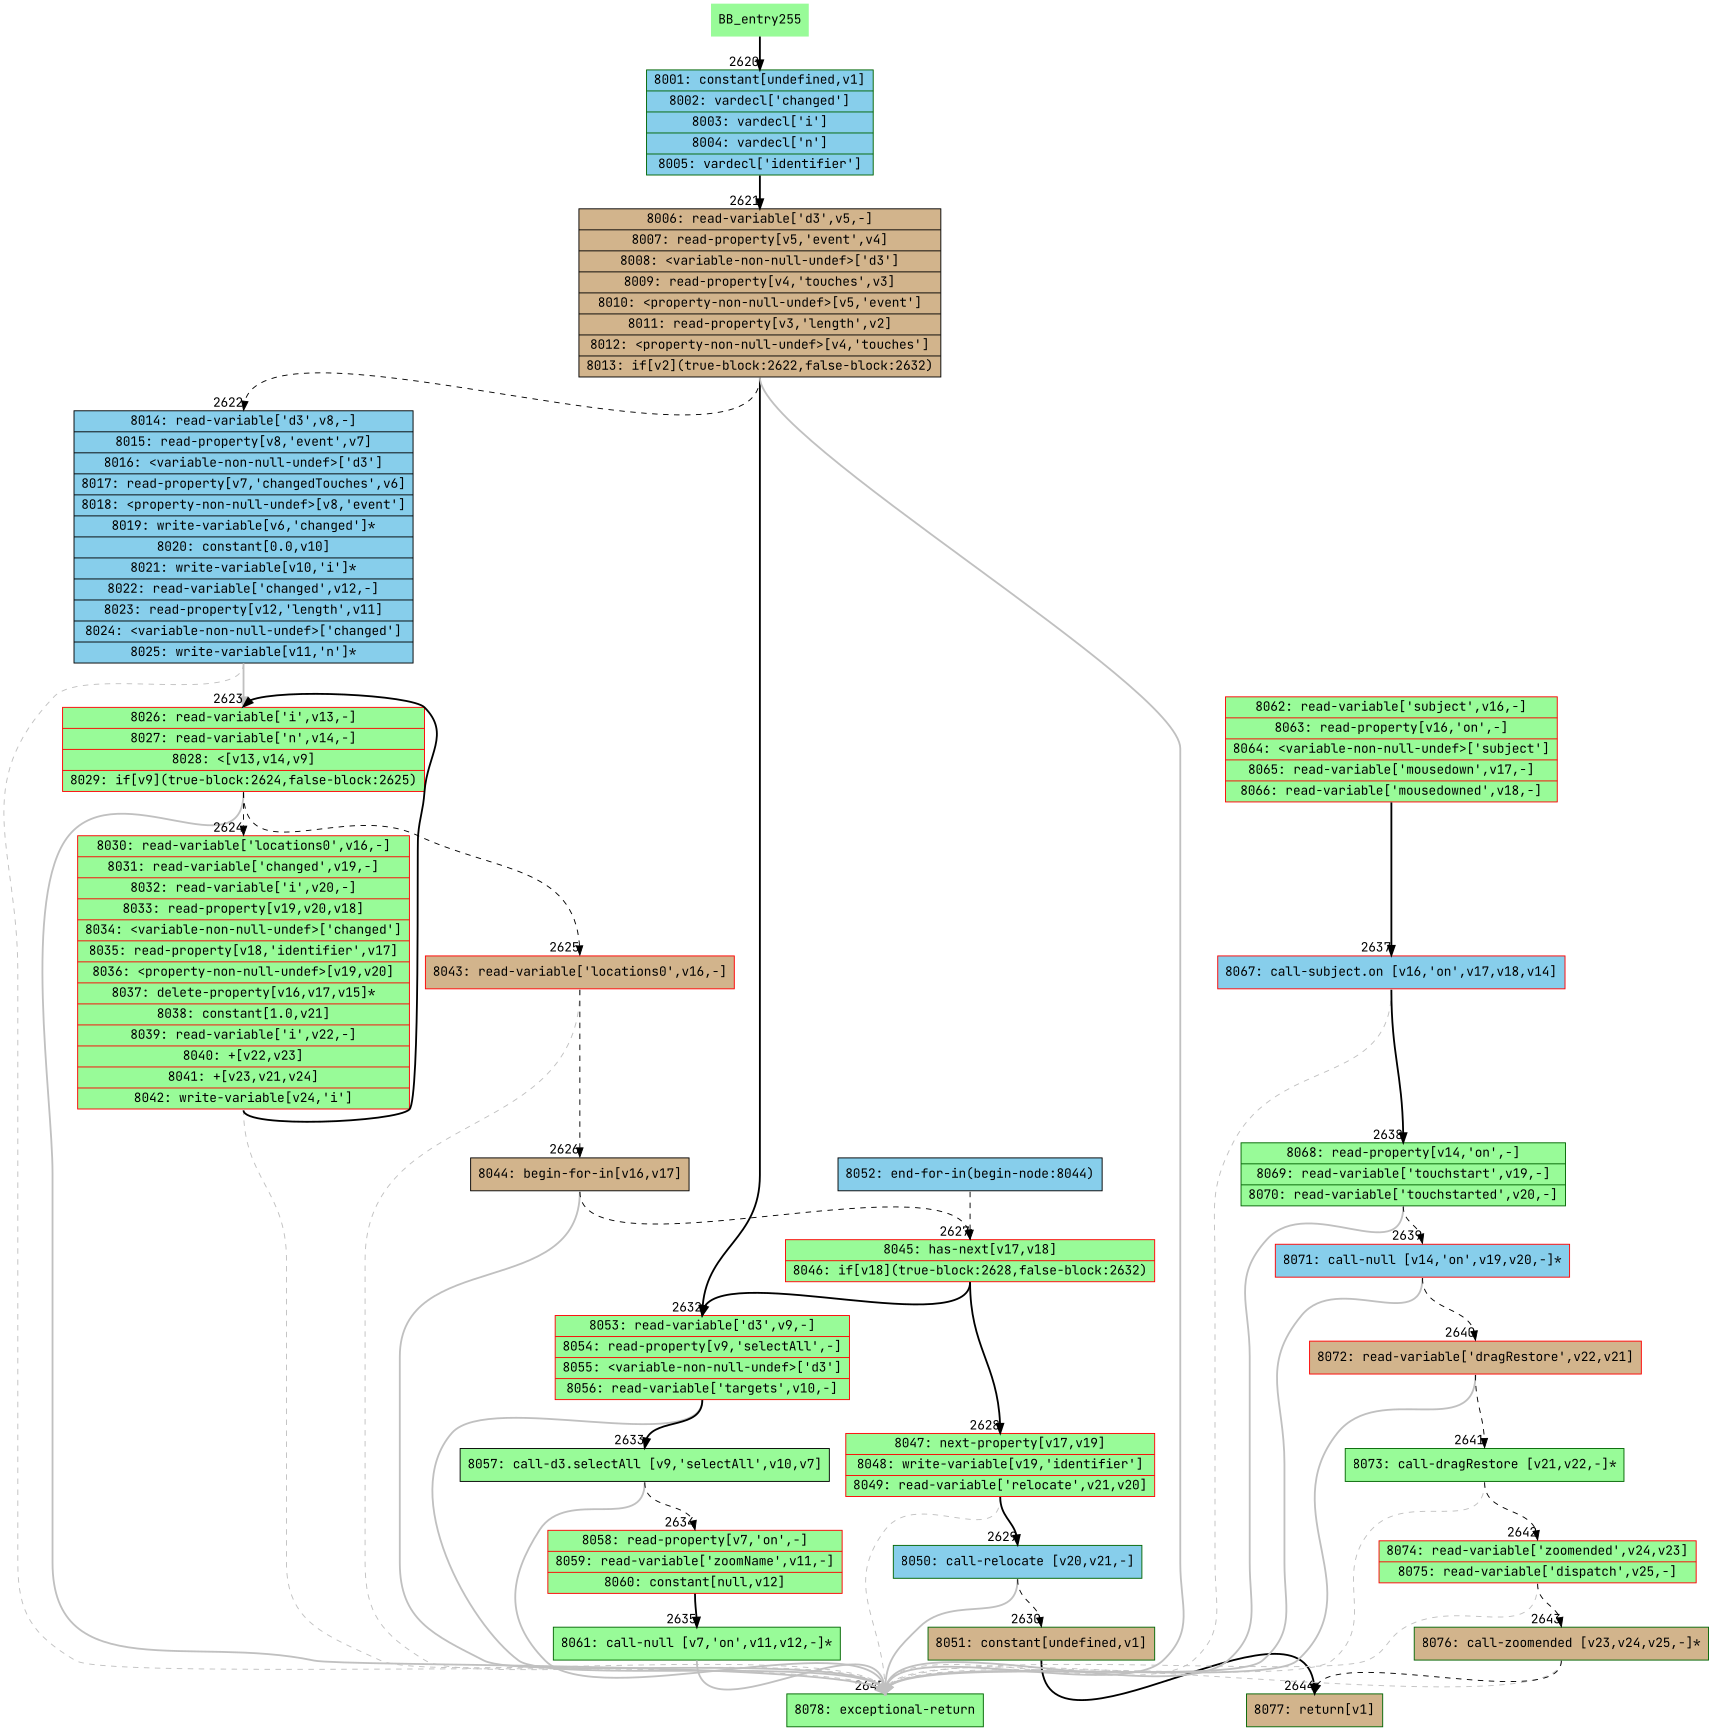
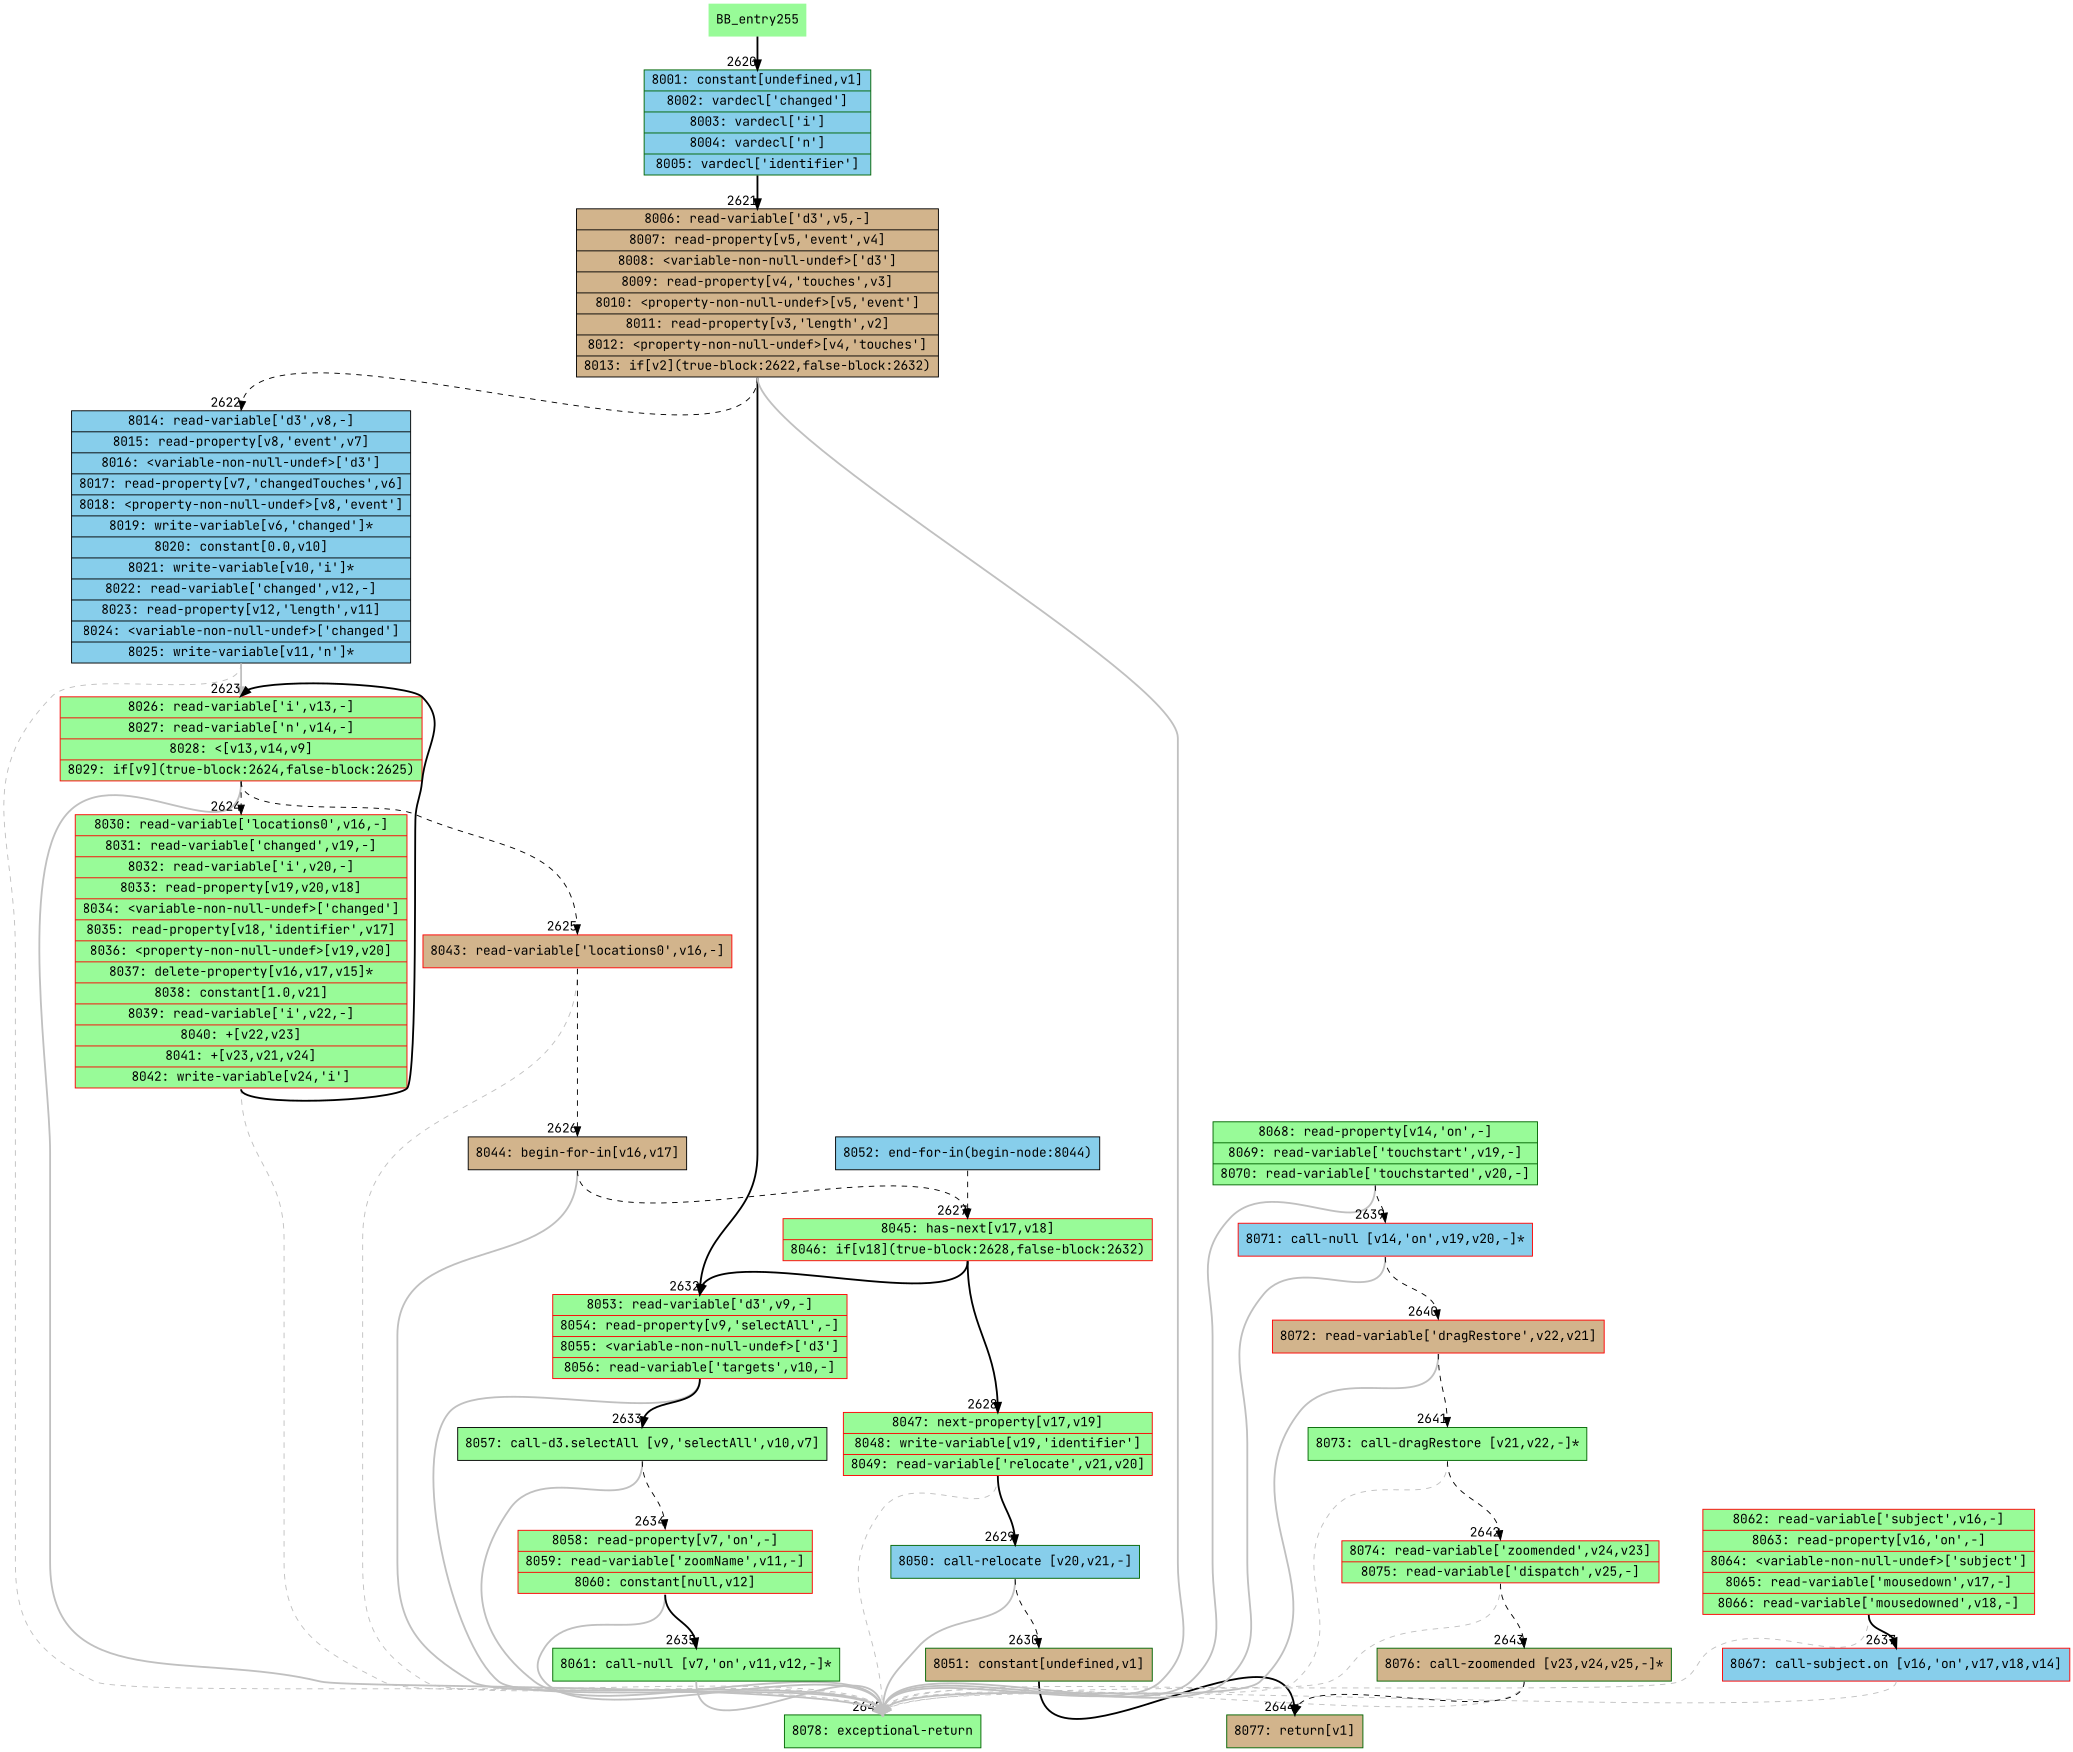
edge "8067: call-subject.on [v16,'on',v17,v18,v14]" -> "8068: read-property[v14,'on',-]": removed
edge "8058: read-property[v7,'on',-]" -> "8078: exceptional-return": added
edge "8062: read-variable['subject',v16,-]" -> "8078: exceptional-return": added
